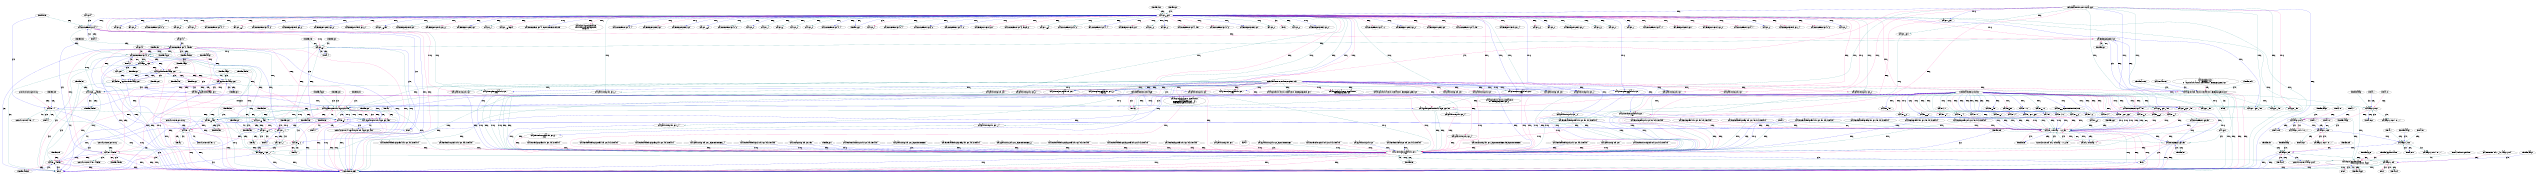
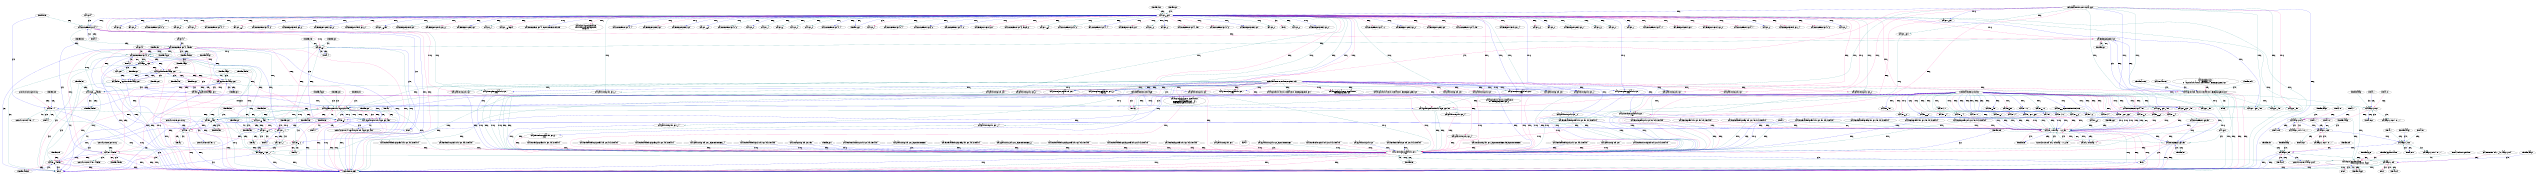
edge "(Call,len % 2)" -> "(MethodParameterIn,u_int len)": reversed
edge "(Call,len < 2)" -> "(ControlStructure,if (len < 2))": now "(Call,len -= alen)" -> "(ControlStructure,if (len < 2))"
